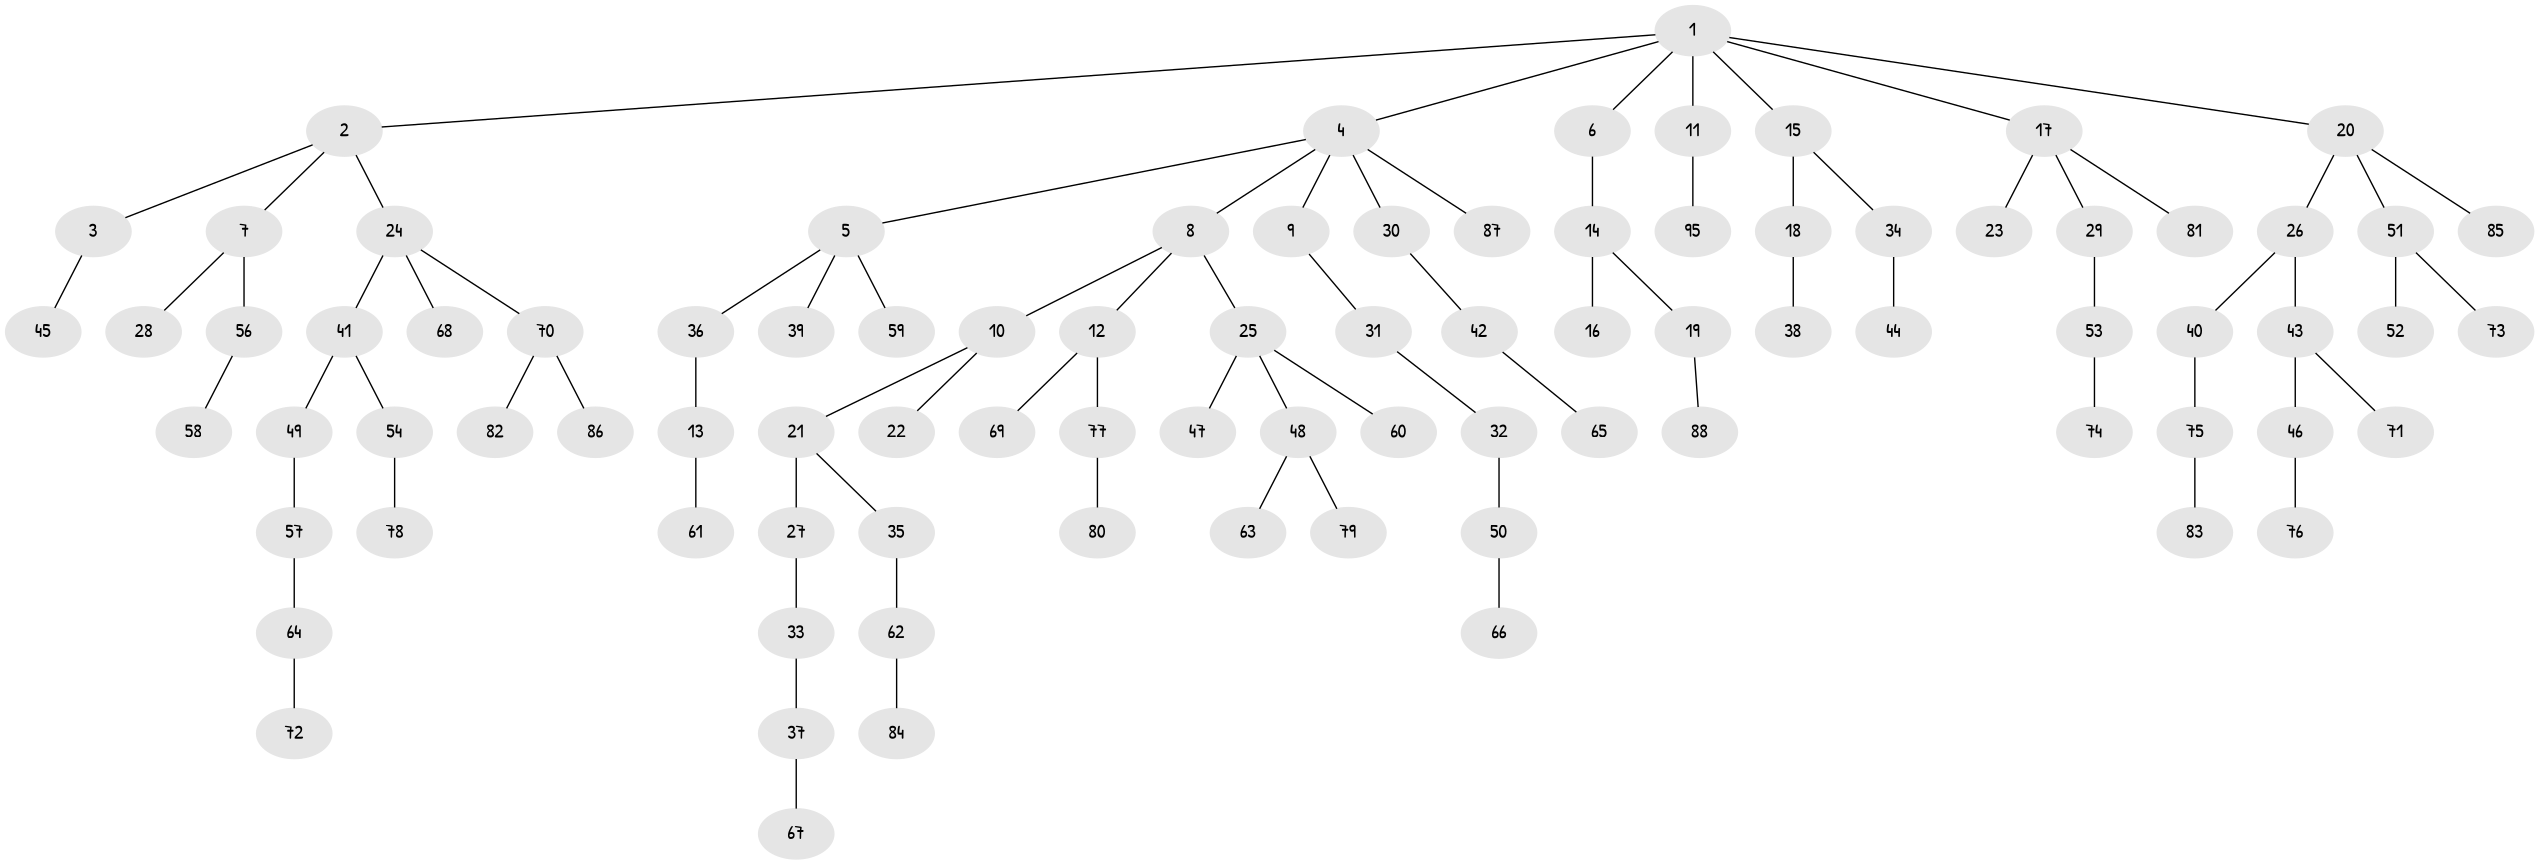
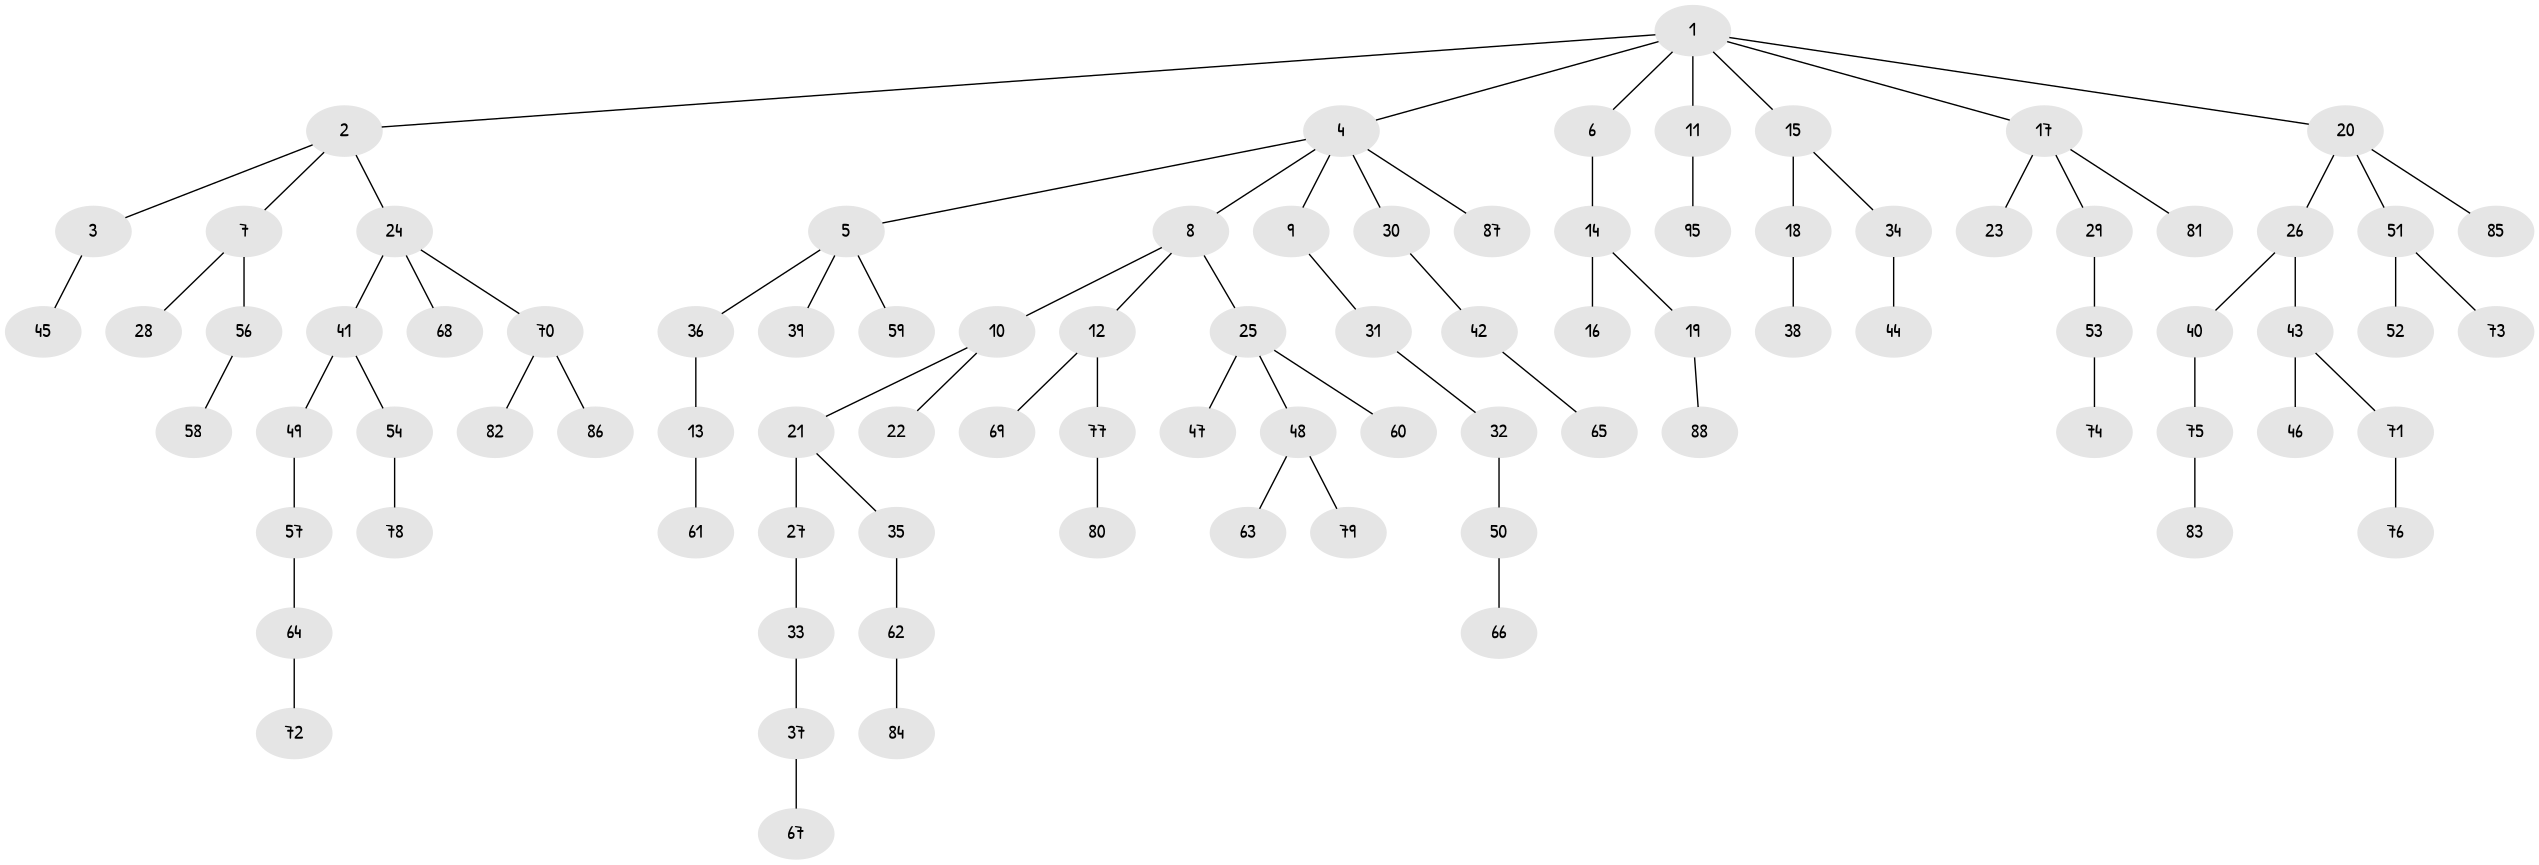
edge "46" -- "76": now "71" -- "76"
